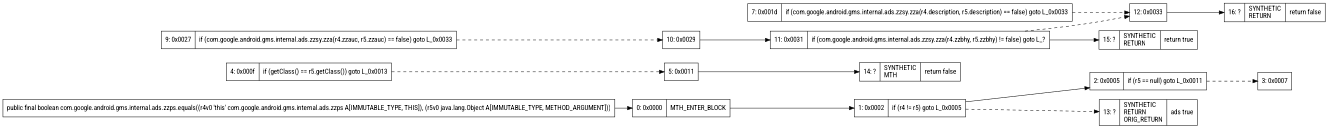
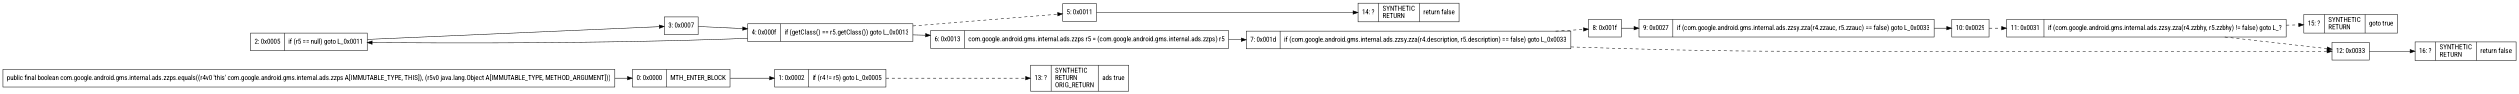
edge "3: 0x0007" -> "4: 0x000f": added
node "8: 0x001f": added
node "6: 0x0013": added
edge "9: 0x0027" -> "10: 0x0029": style dashed -> solid
edge "10: 0x0029" -> "11: 0x0031": style solid -> dashed
edge "11: 0x0031" -> "15: ?": style solid -> dashed
node "15: ?": text "return true" -> "goto true"
node "14: ?": text "MTH" -> "RETURN"
edge "2: 0x0005" -> "3: 0x0007": style dashed -> solid
edge "1: 0x0002" -> "2: 0x0005": now "4: 0x000f" -> "2: 0x0005"
